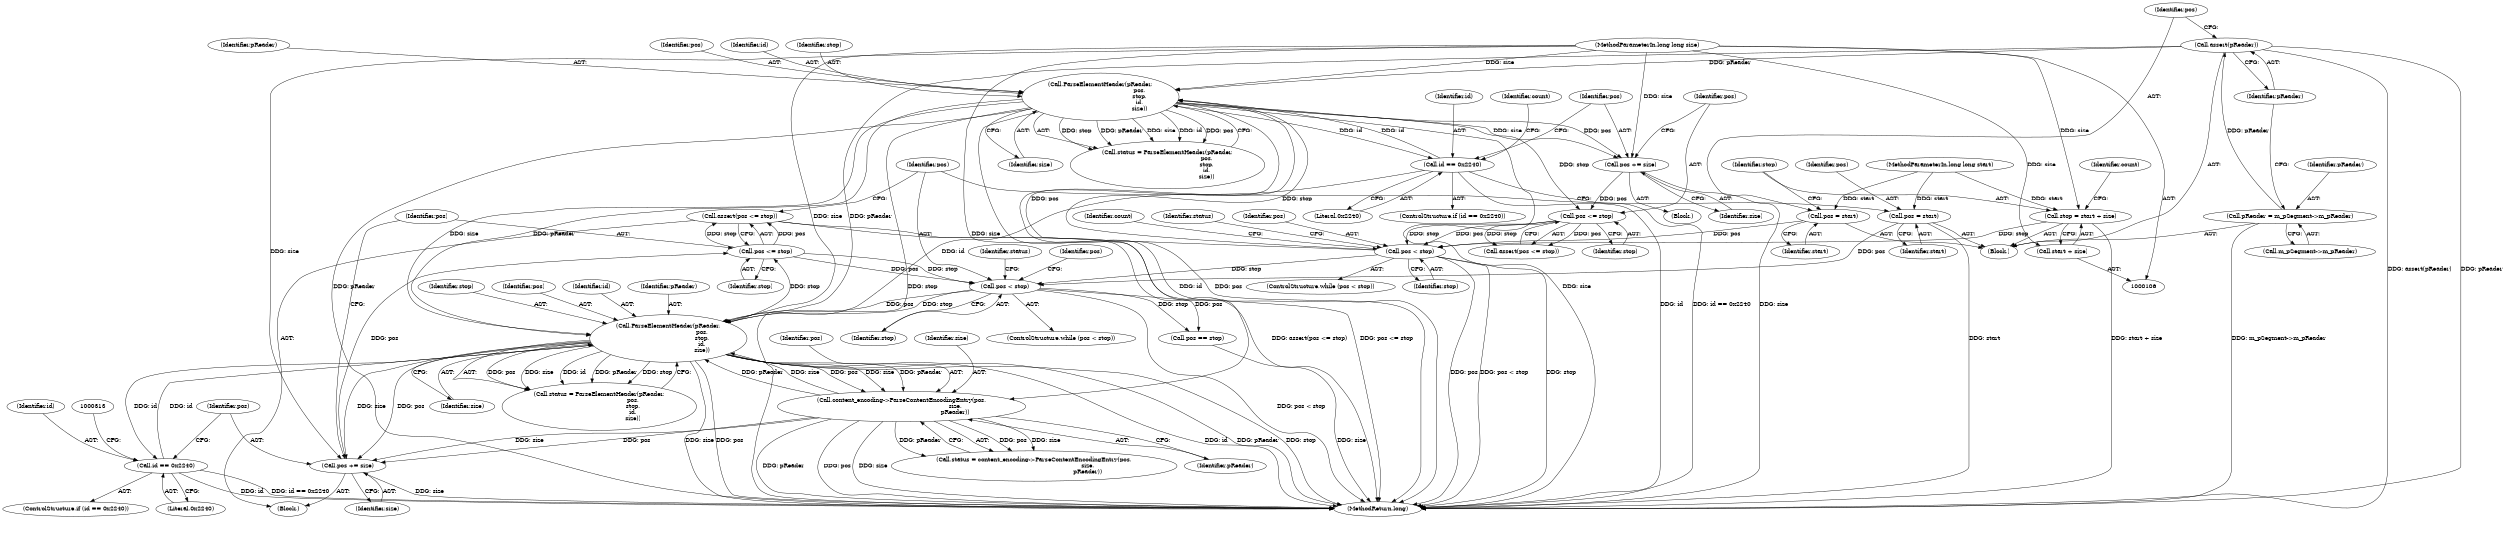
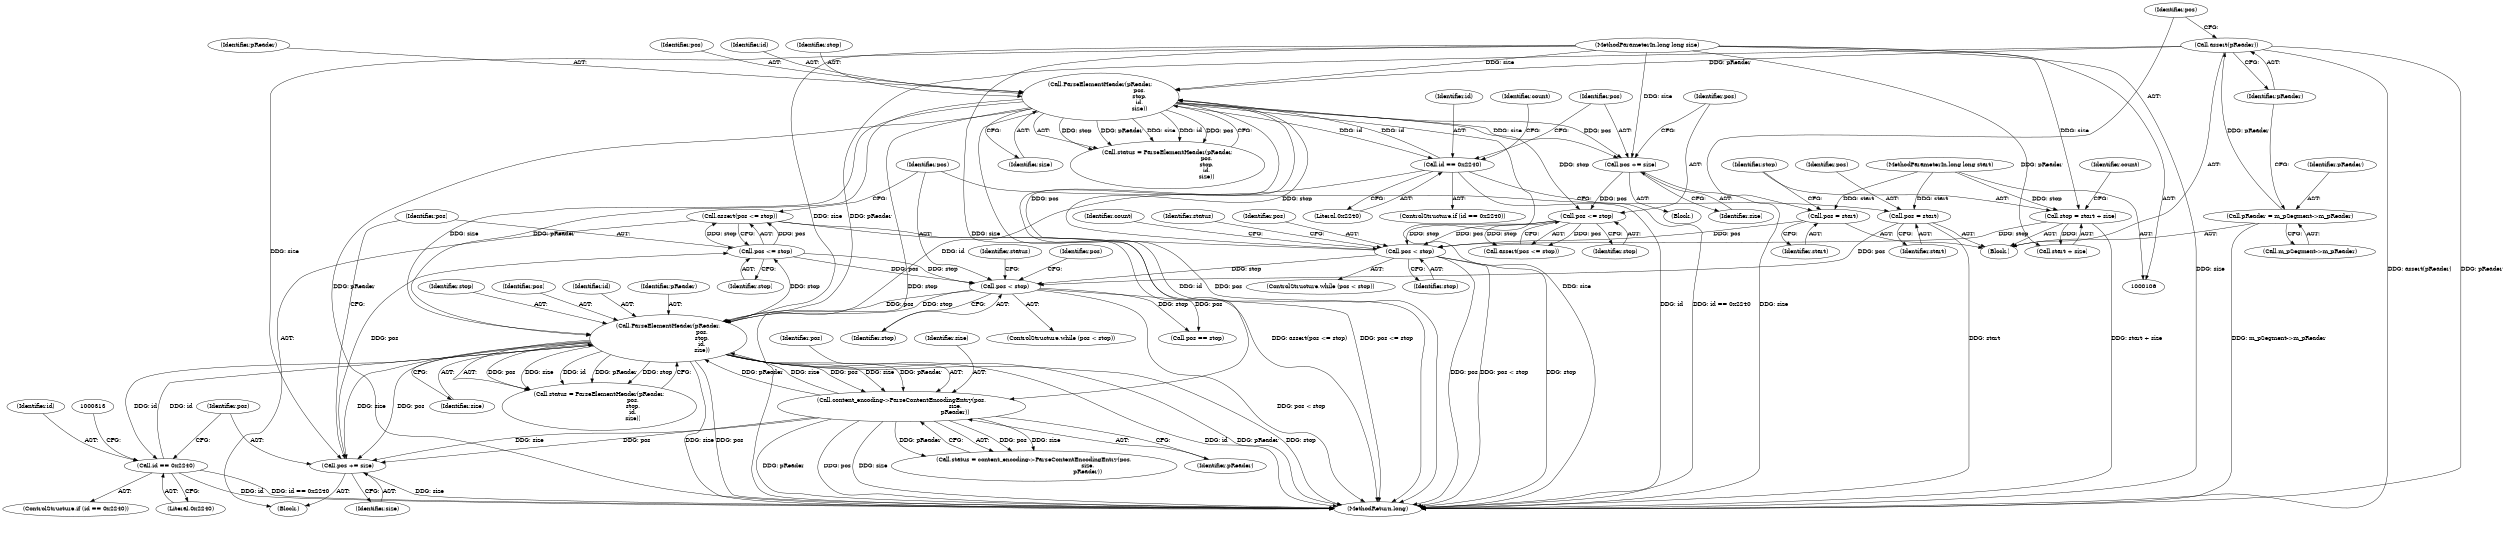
edge "(MethodParameterIn,long long size)" -> "(Call,start + size)": label "DDG: size" -> "DDG: pReader"
edge "(MethodParameterIn,long long start)" -> "(Call,stop = start + size)": label "DDG: start" -> "DDG: stop"
edge "(Call,stop = start + size)" -> "(Call,start + size)": label "CFG: " -> "DDG: "
edge "(Call,start + size)" -> "1000106": now "(MethodParameterIn,long long start)" -> "1000106"
edge "(Call,pos == stop)" -> "(MethodReturn,long)": now "(MethodParameterIn,long long size)" -> "(MethodReturn,long)"
